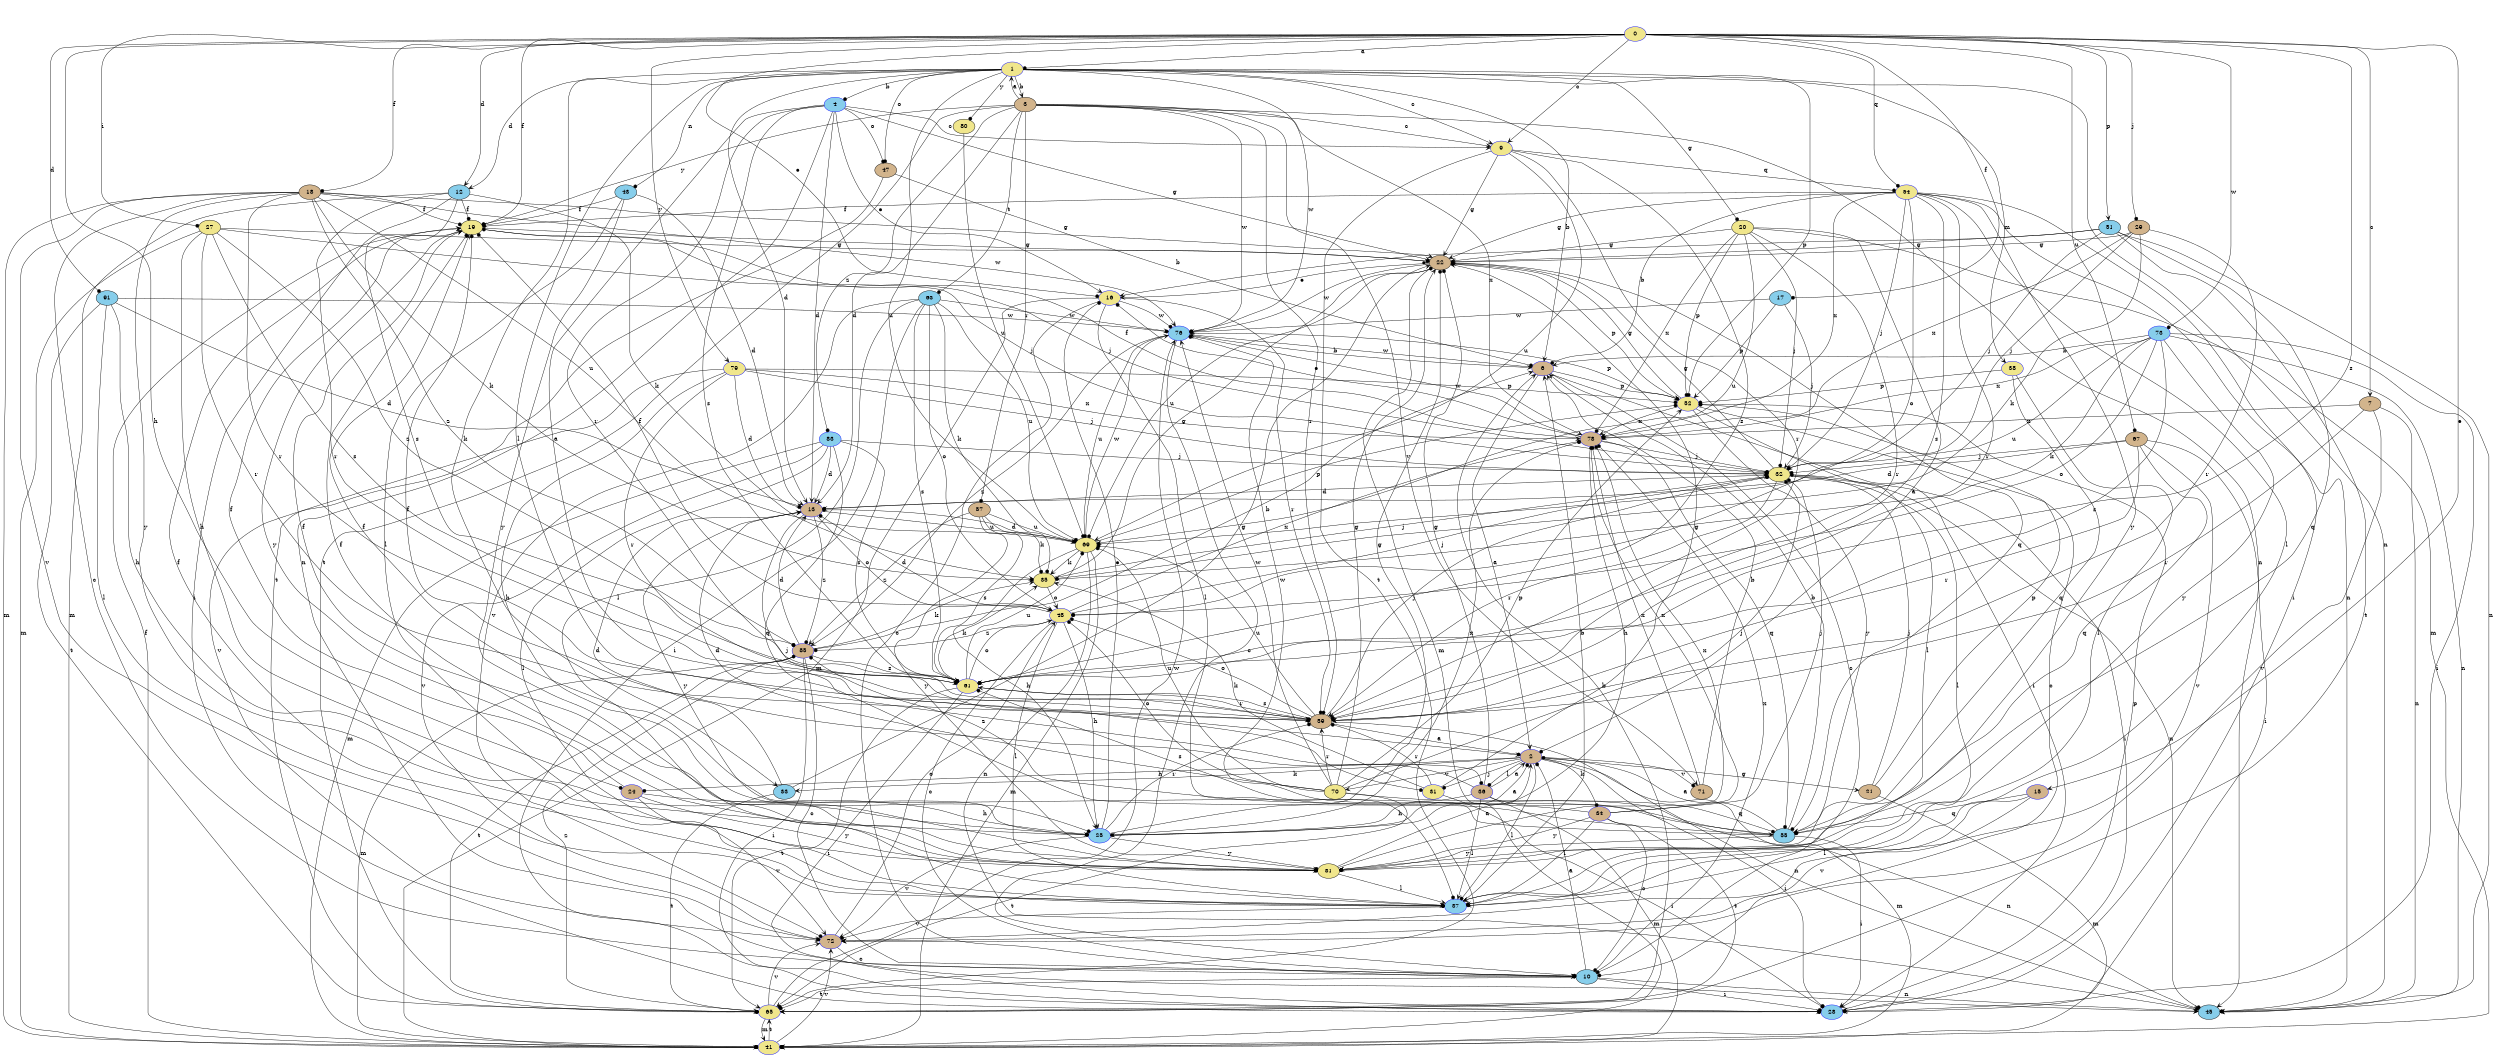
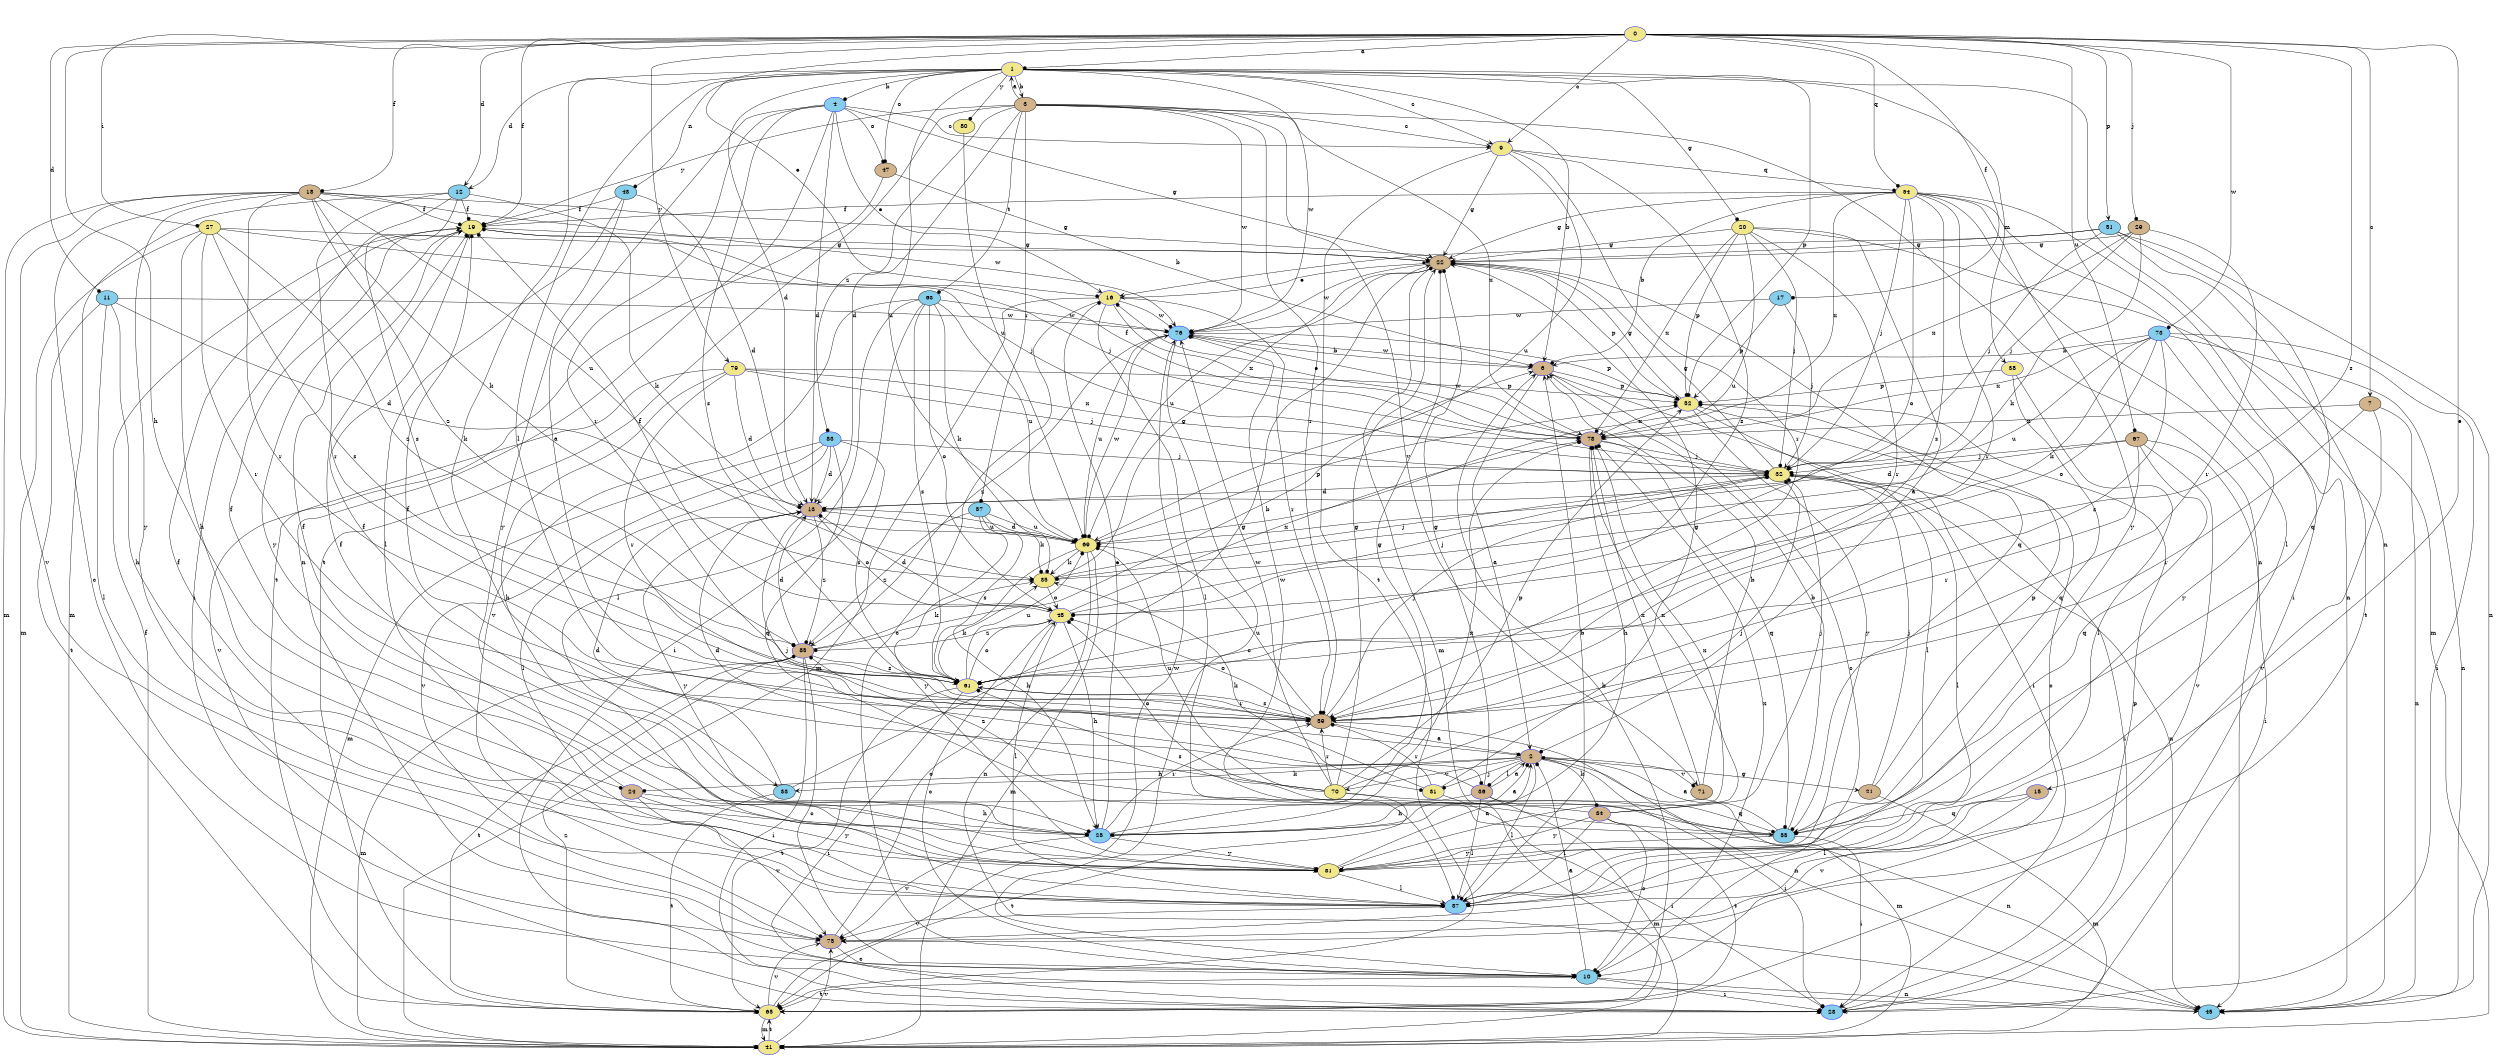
node "91": label "91" -> "11"
edge "16" -> "78": added, label "x"
node "57": fillcolor tan -> skyblue
edge "32" -> "59": removed, label "r"
edge "25" -> "59": arrowhead dot -> vee
node "72": label "72" -> "75"
